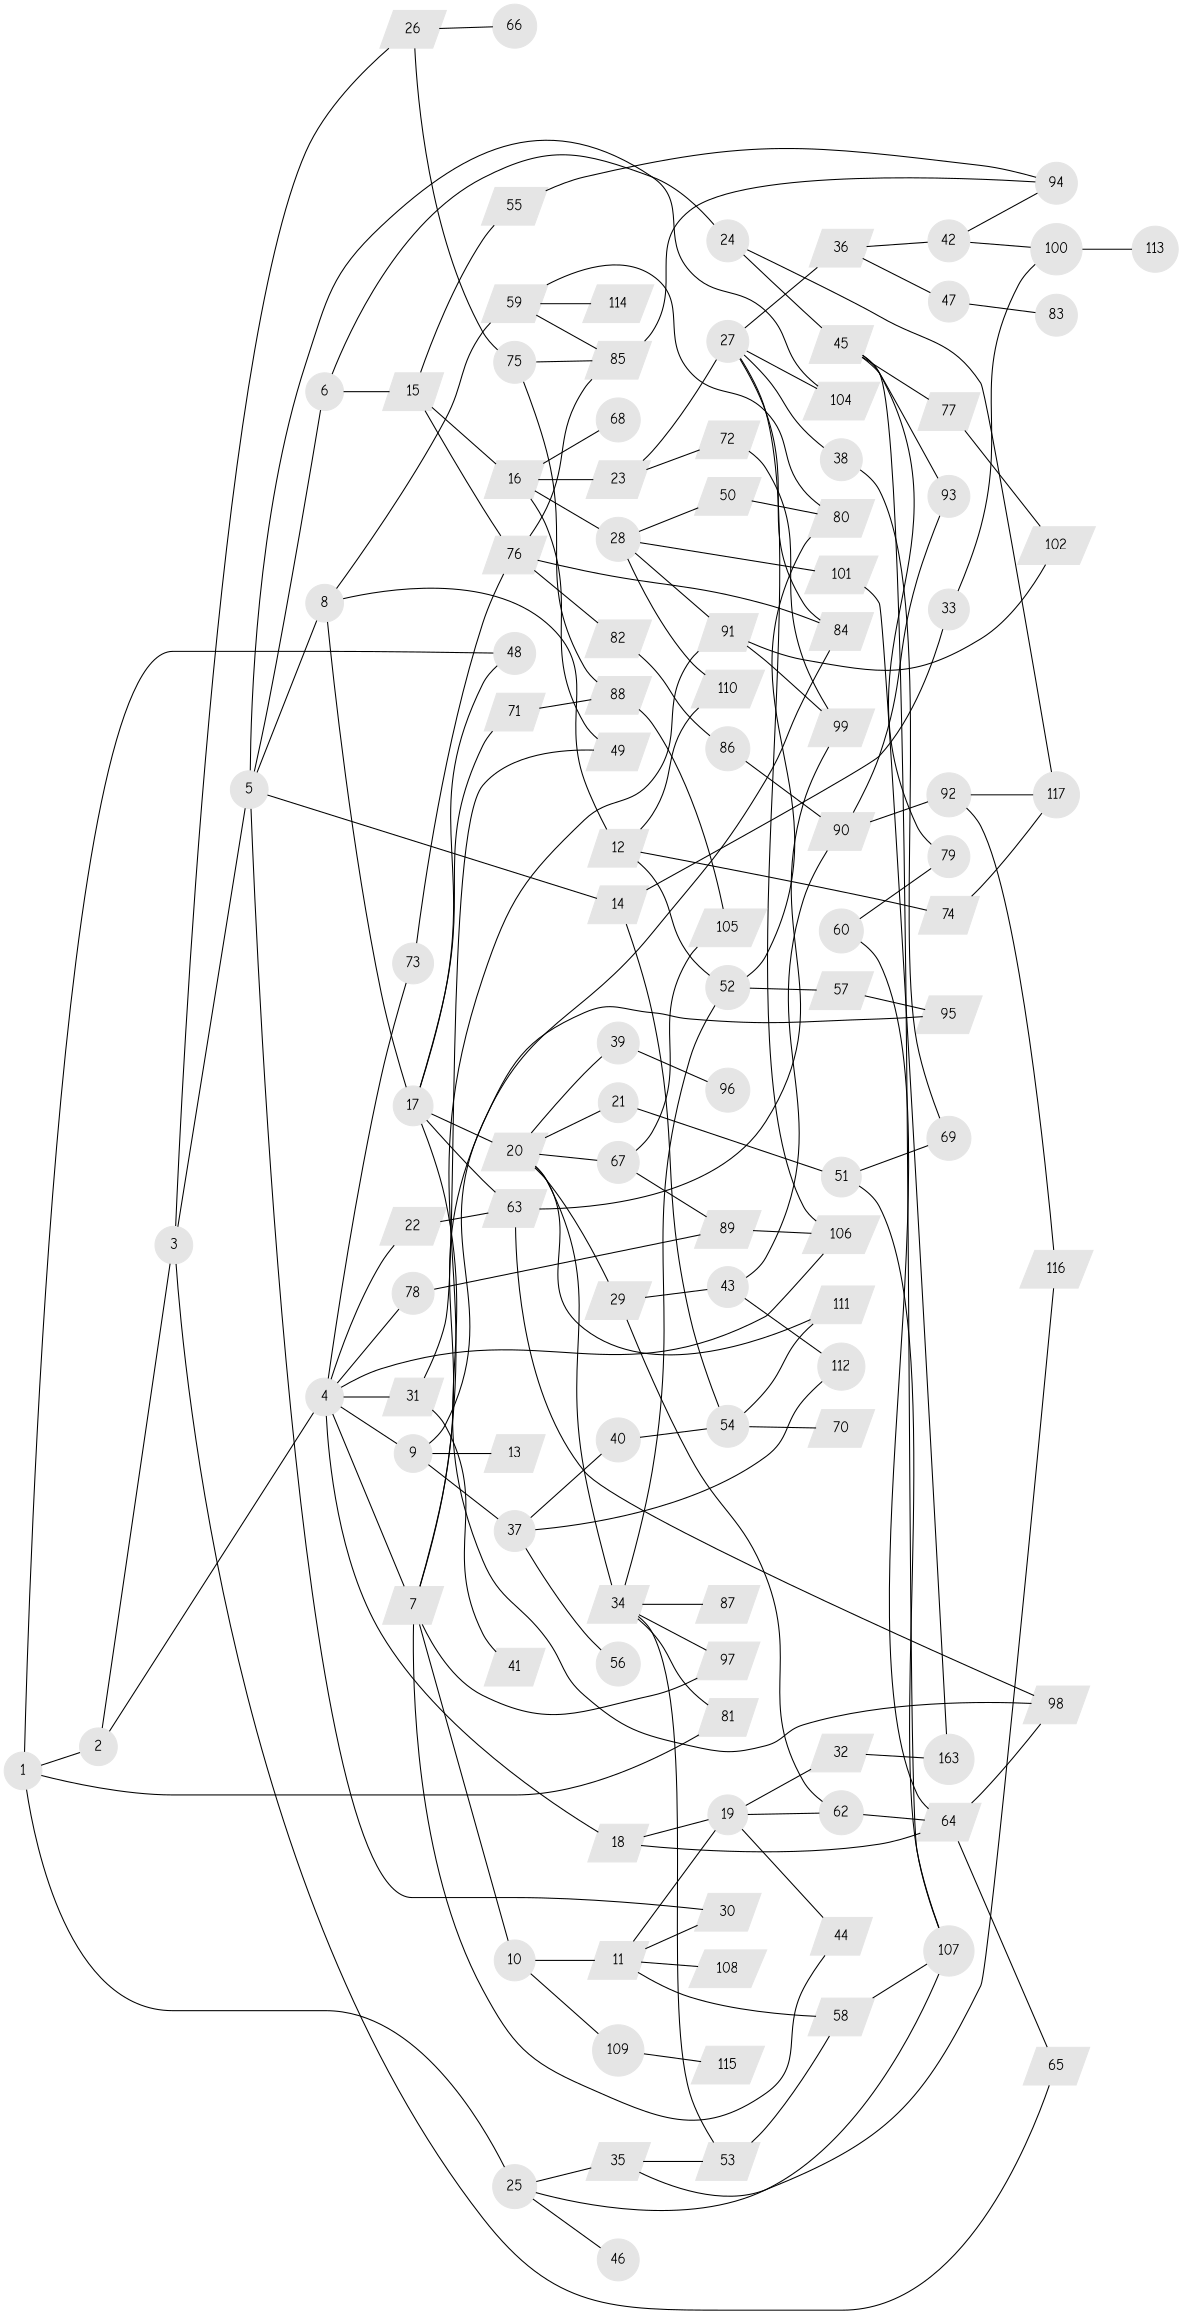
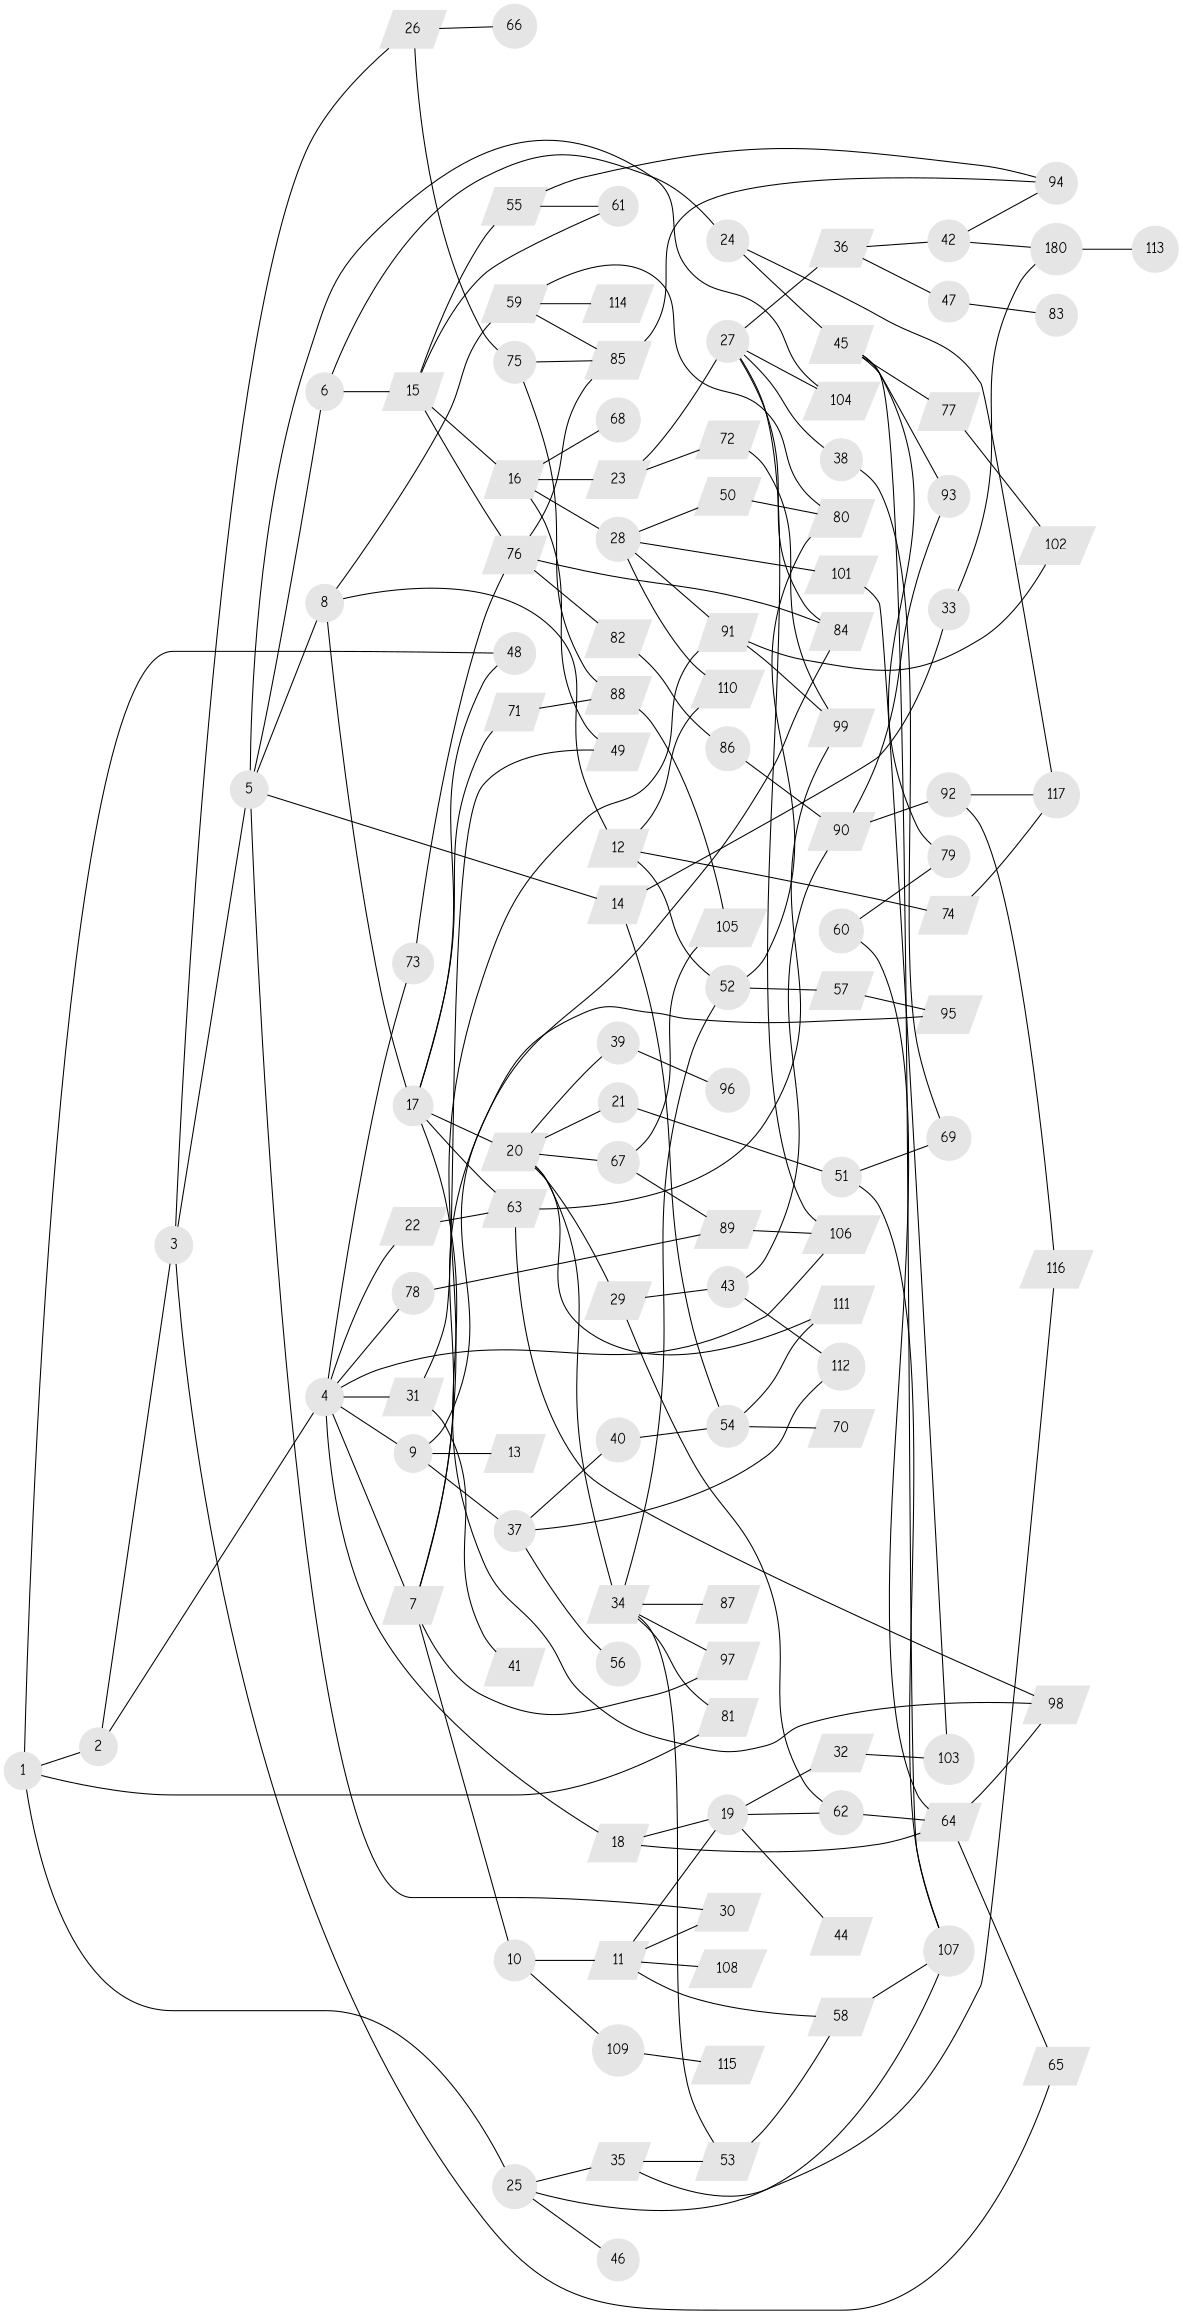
node "61": added
node "100": label "100" -> "180"
node "163": label "163" -> "103"
edge "7" -- "44": removed
